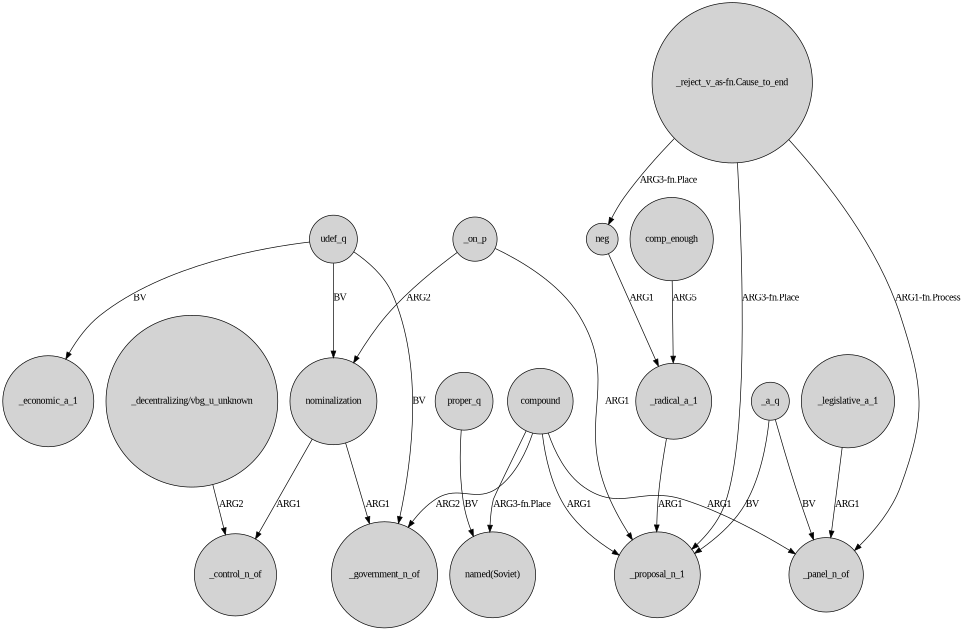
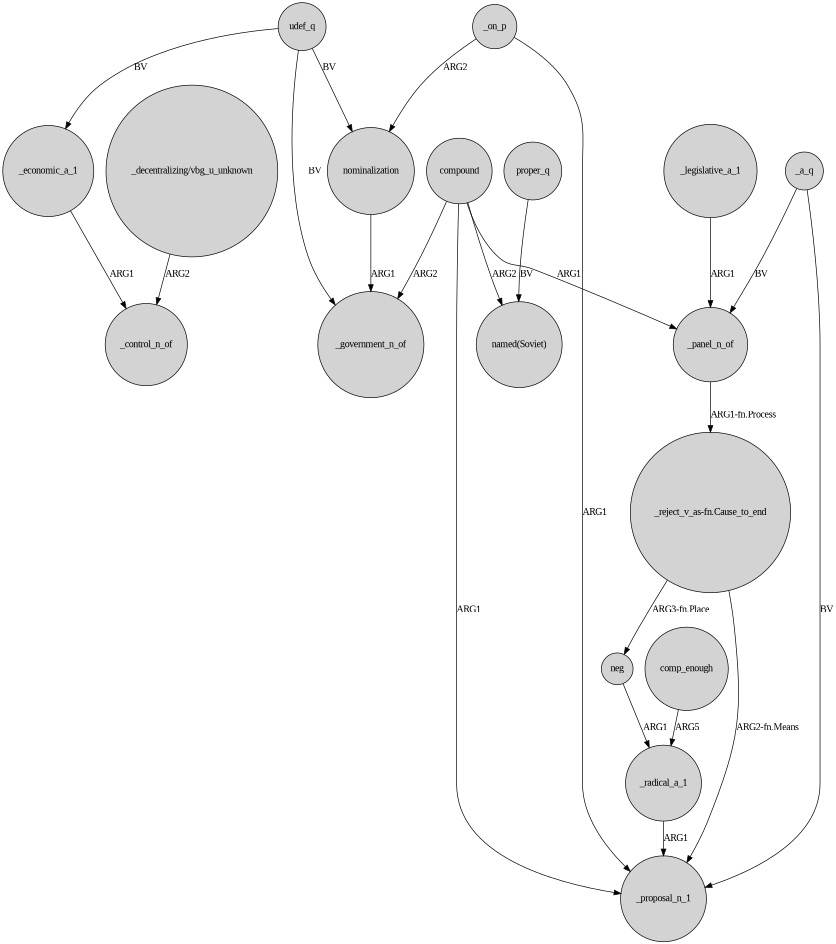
edge "_reject_v_as-fn.Cause_to_end" -> "_proposal_n_1": label "ARG3-fn.Place" -> "ARG2-fn.Means"
edge "_reject_v_as-fn.Cause_to_end" -> "_panel_n_of": reversed
edge "nominalization" -> "_control_n_of": now "_economic_a_1" -> "_control_n_of"
edge "compound" -> "named(Soviet)": label "ARG3-fn.Place" -> "ARG2"
